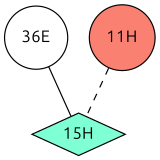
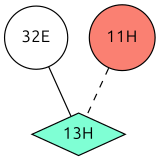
node "36E": label "36E" -> "32E"
node "15H": label "15H" -> "13H"
